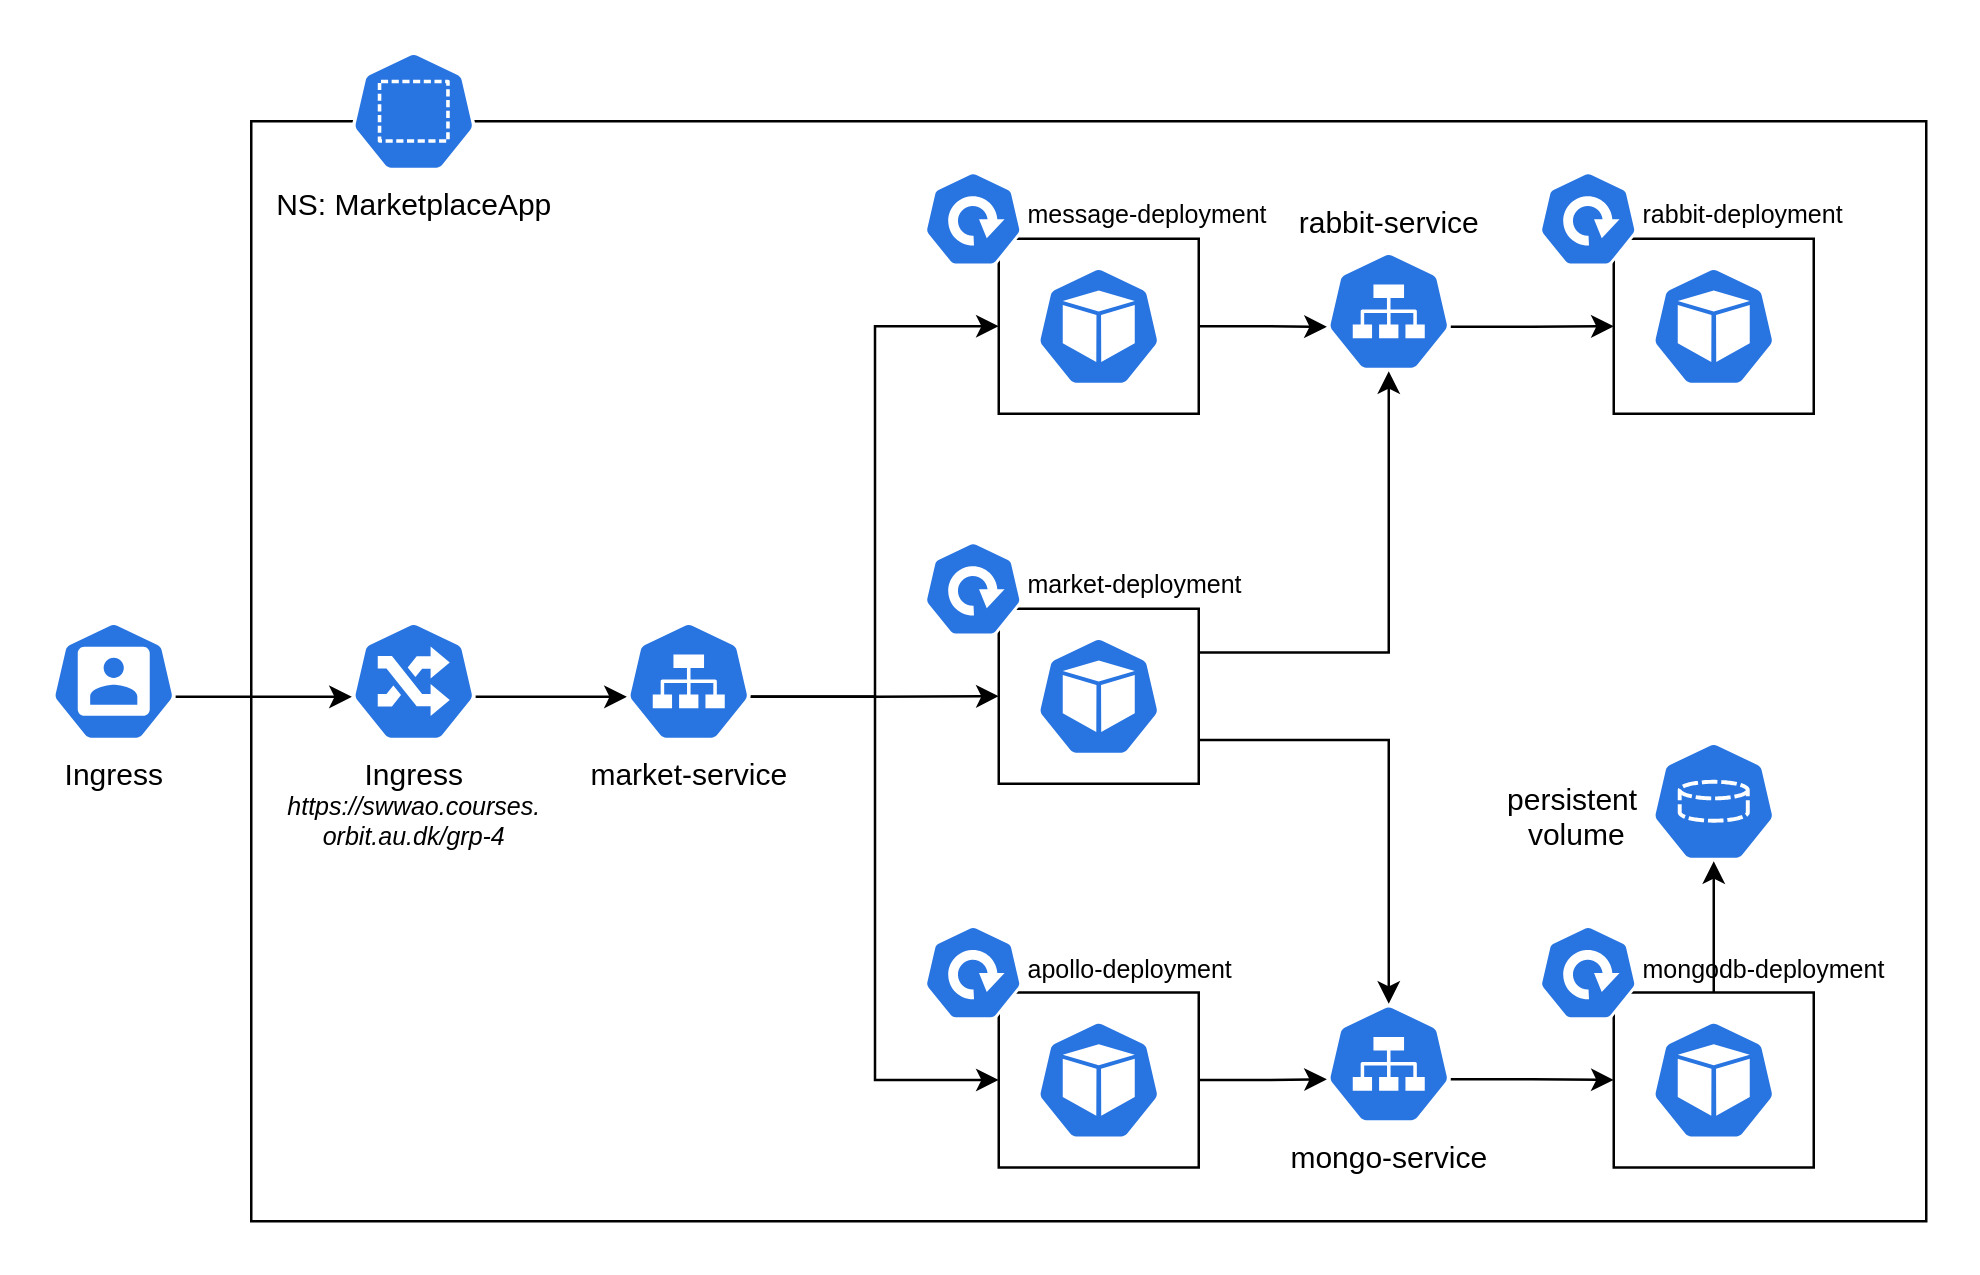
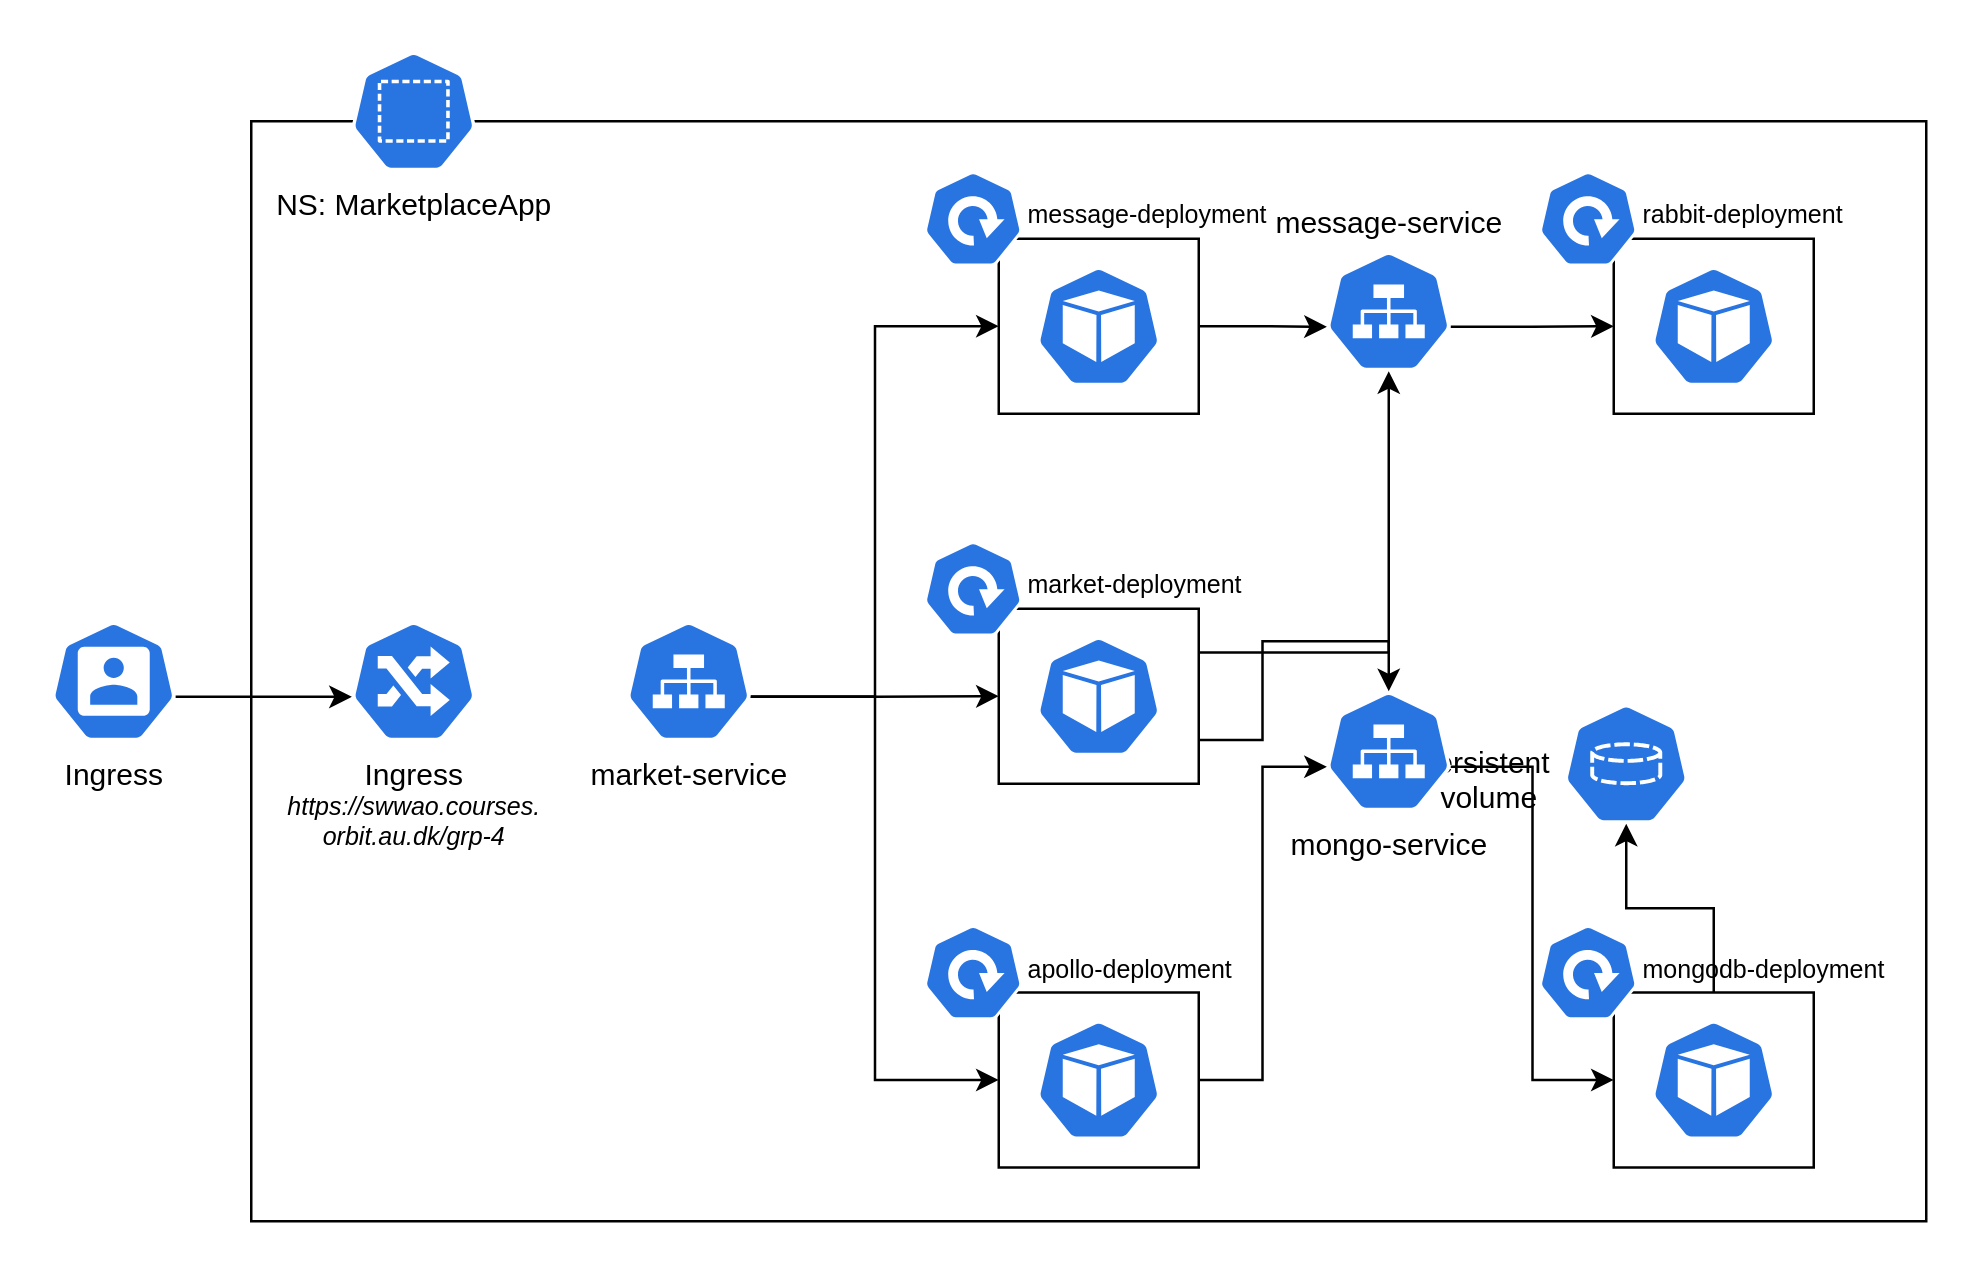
node "rabbit-service": label "rabbit-service" -> "message-service"
edge "Ingress https://swwao.courses. orbit.au.dk/grp-4" -> "market-service": removed
node "persistent volume": moved (1714, 801) -> (1626, 764)
node "mongo-service": moved (1389, 1064) -> (1389, 751)
